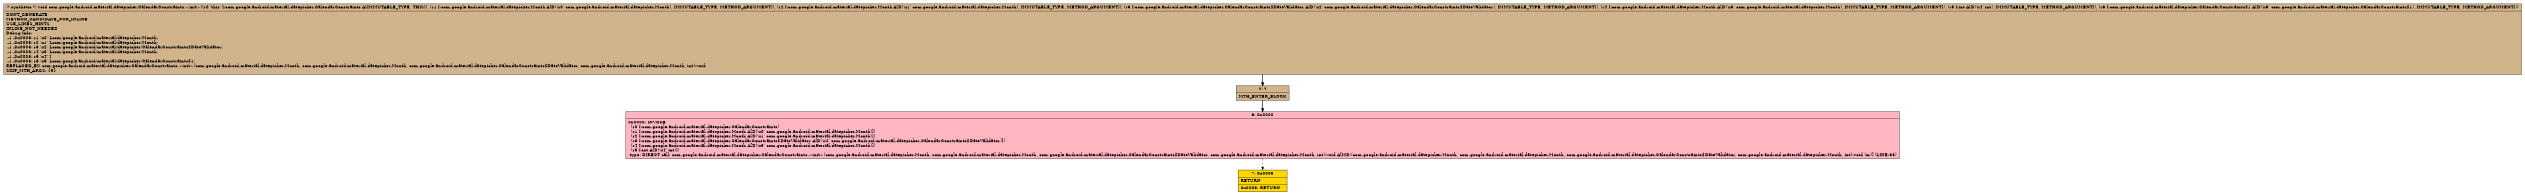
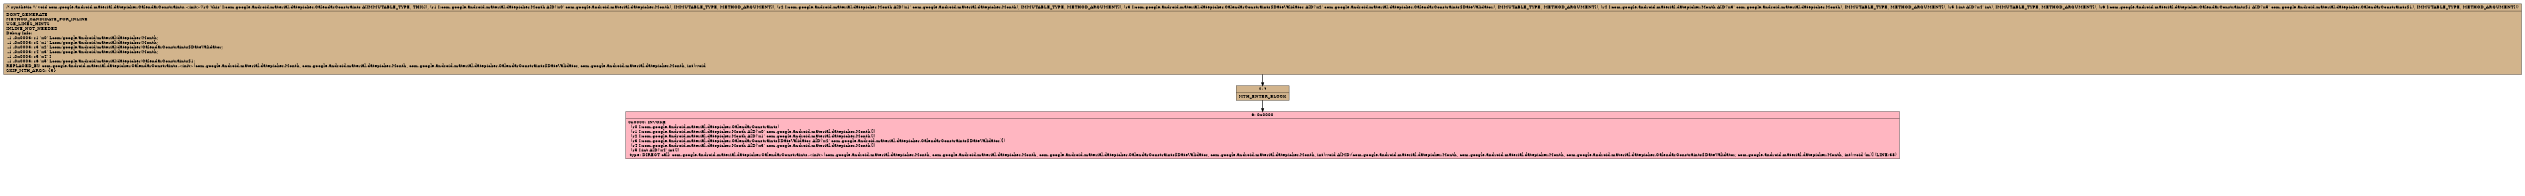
node "7: 0x0003": removed
